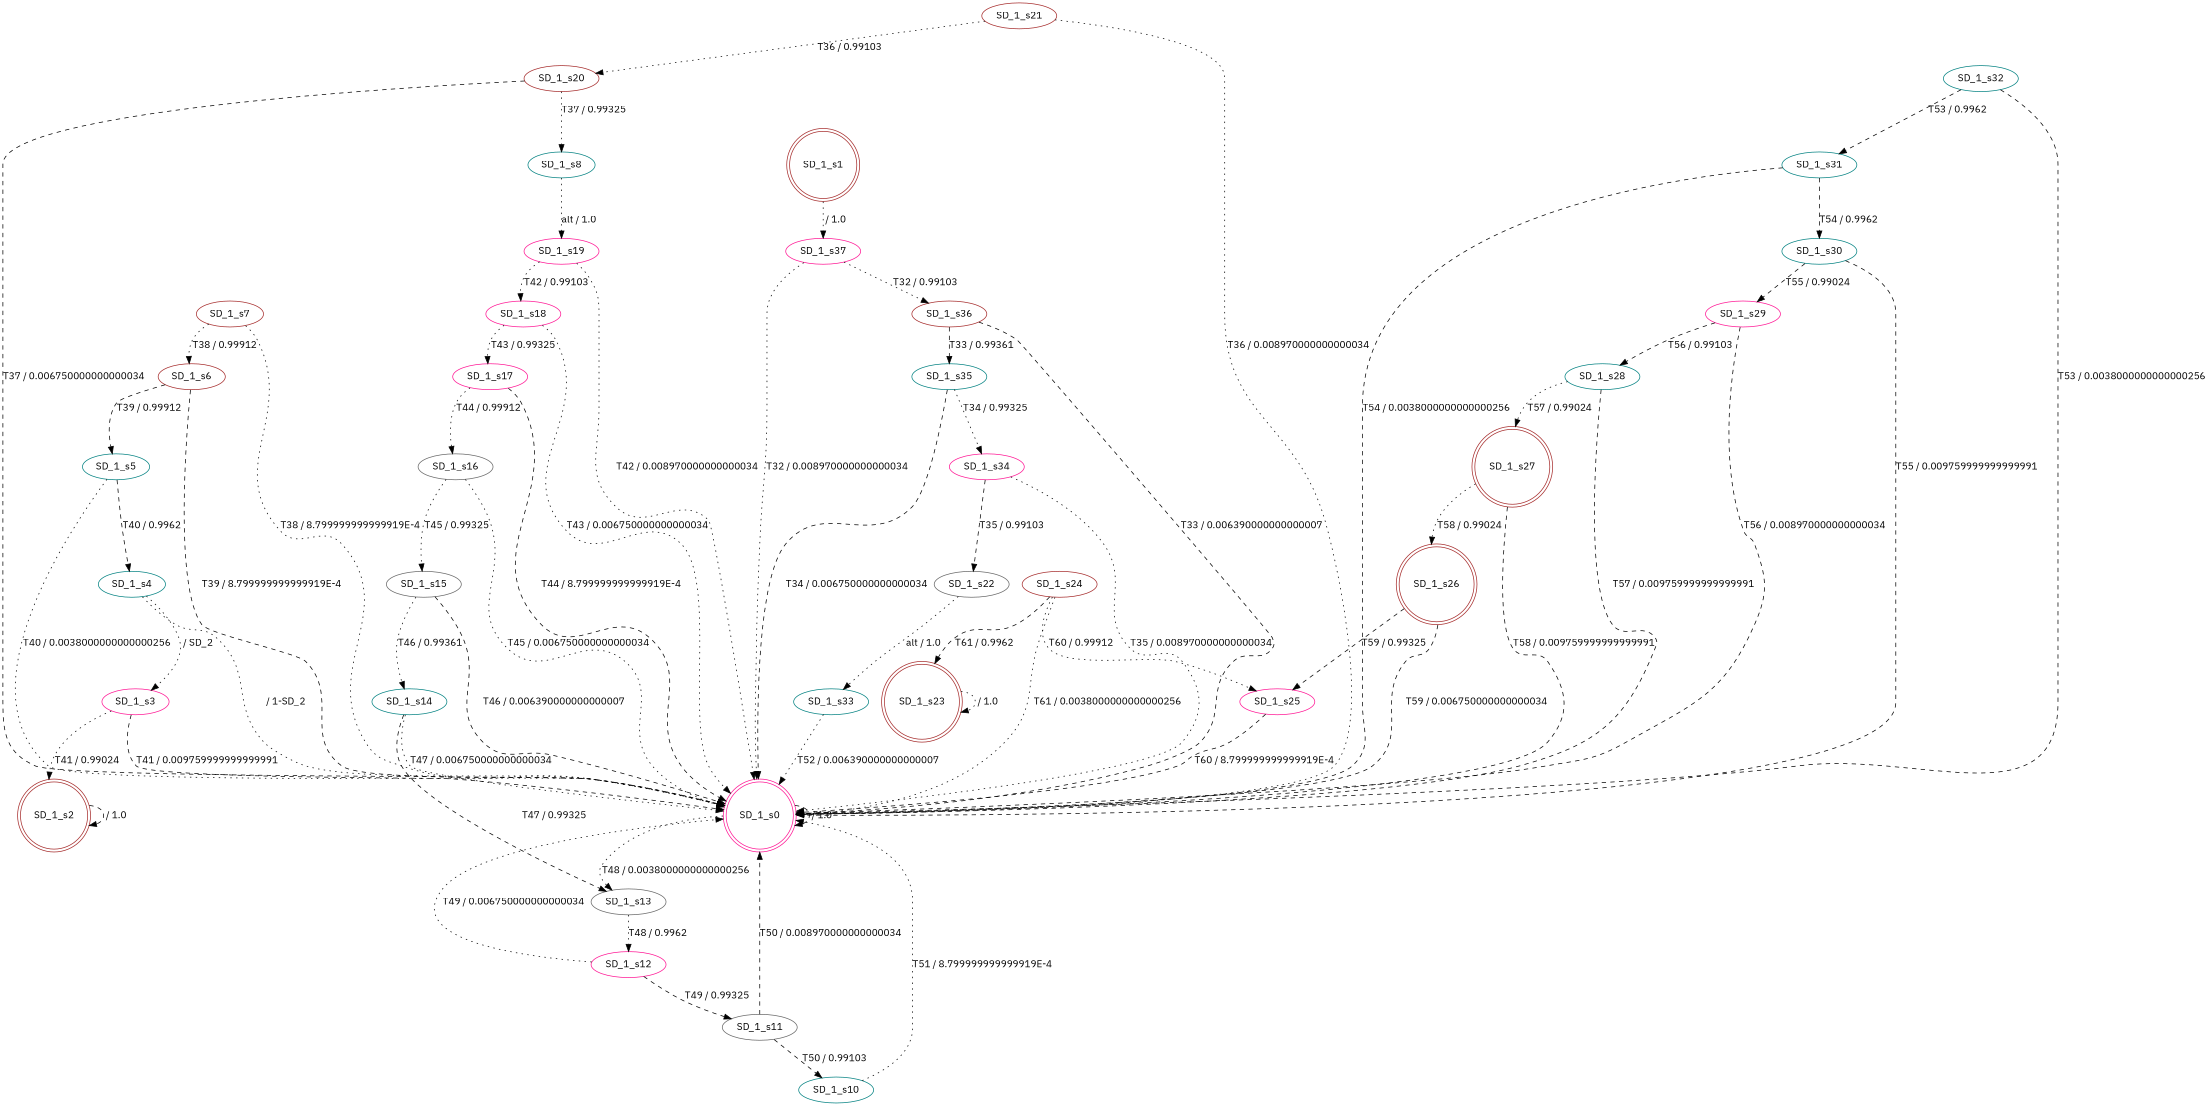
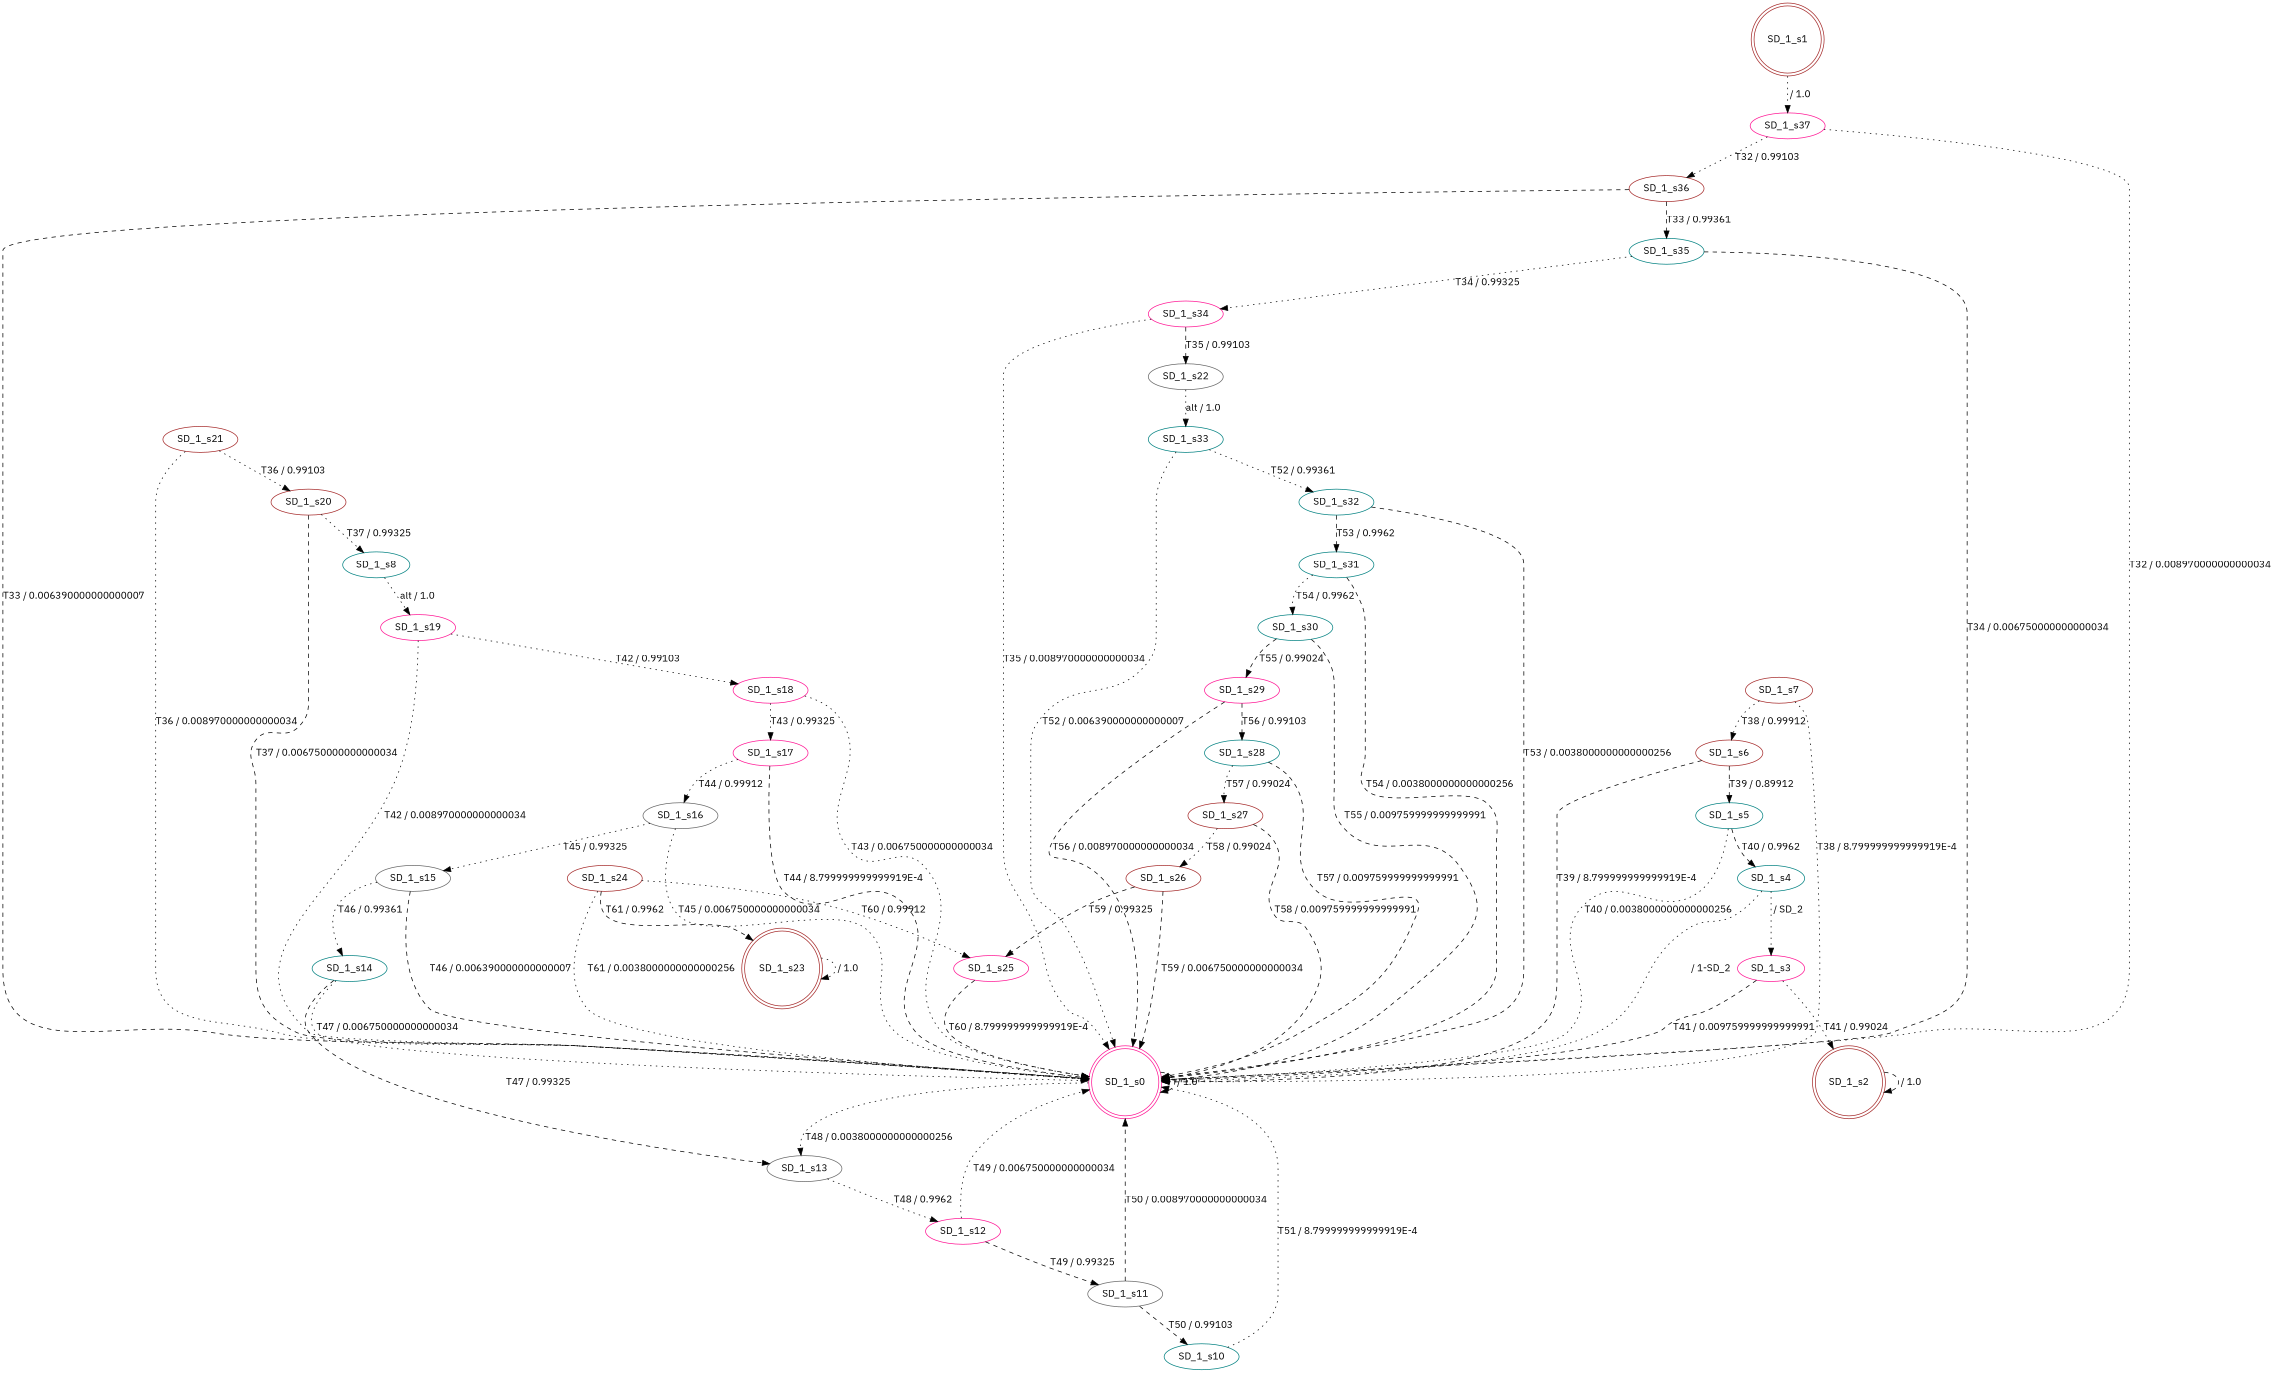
edge "SD_1_s31" -> "SD_1_s30": style dashed -> dotted
edge "SD_1_s6" -> "SD_1_s5": label "T39 / 0.99912" -> "T39 / 0.89912"
node "SD_1_s27": shape doublecircle -> ellipse
edge "SD_1_s33" -> "SD_1_s32": added, label "T52 / 0.99361"
node "SD_1_s26": shape doublecircle -> ellipse
